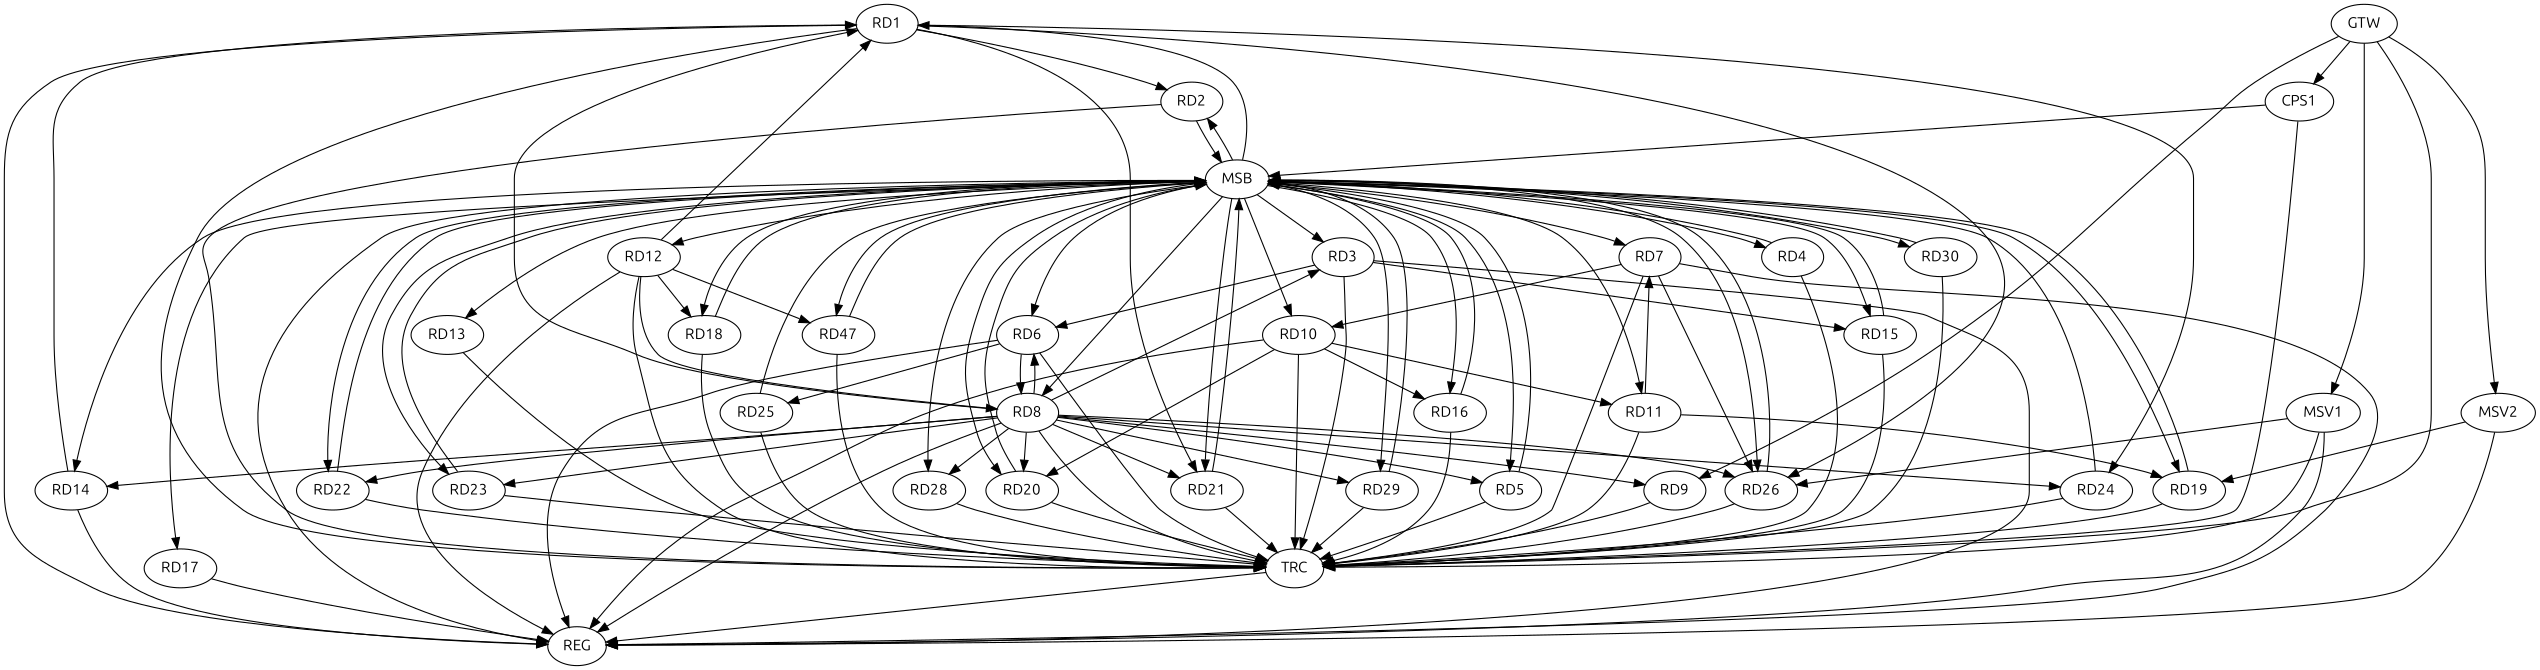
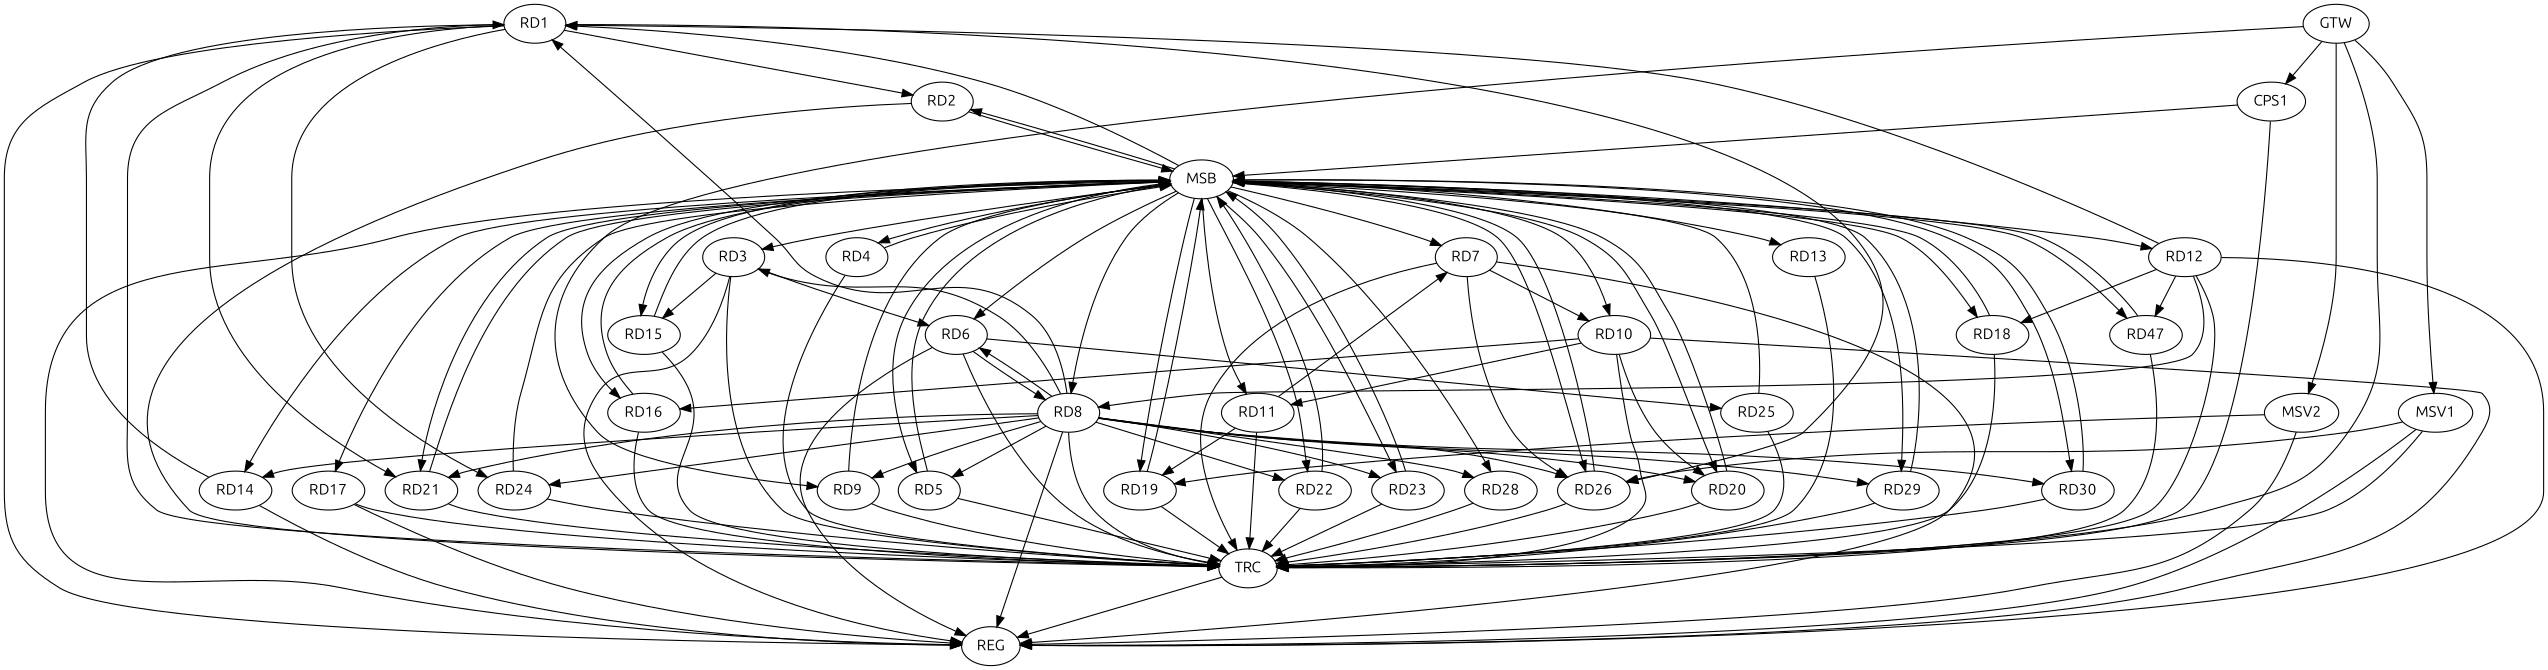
edge "RD9" -> "MSB": added
edge "RD8" -> "RD30": added
edge "RD17" -> "TRC": added
